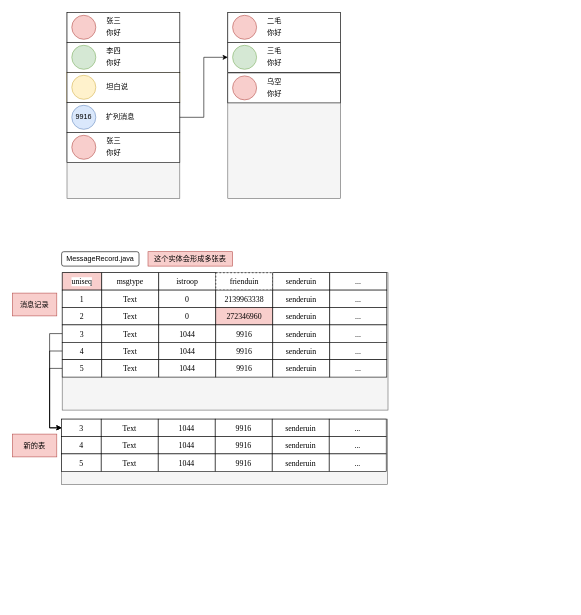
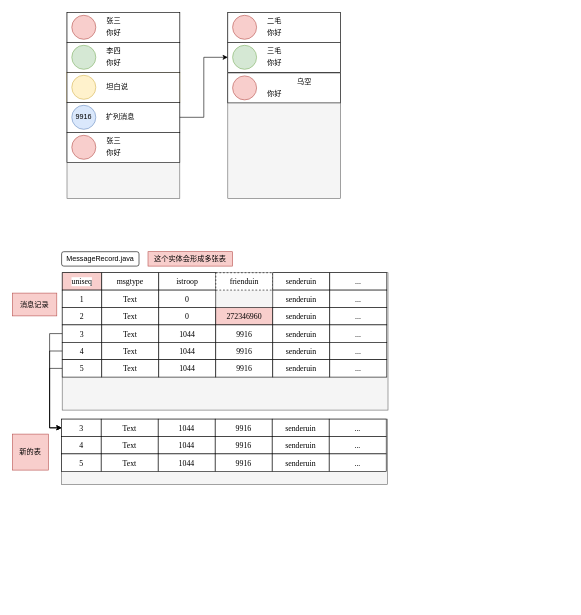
node "乌空": moved (275, 82) -> (305, 82)
node "2139963338": removed
node "新的表": size 44x23 -> 36x36
